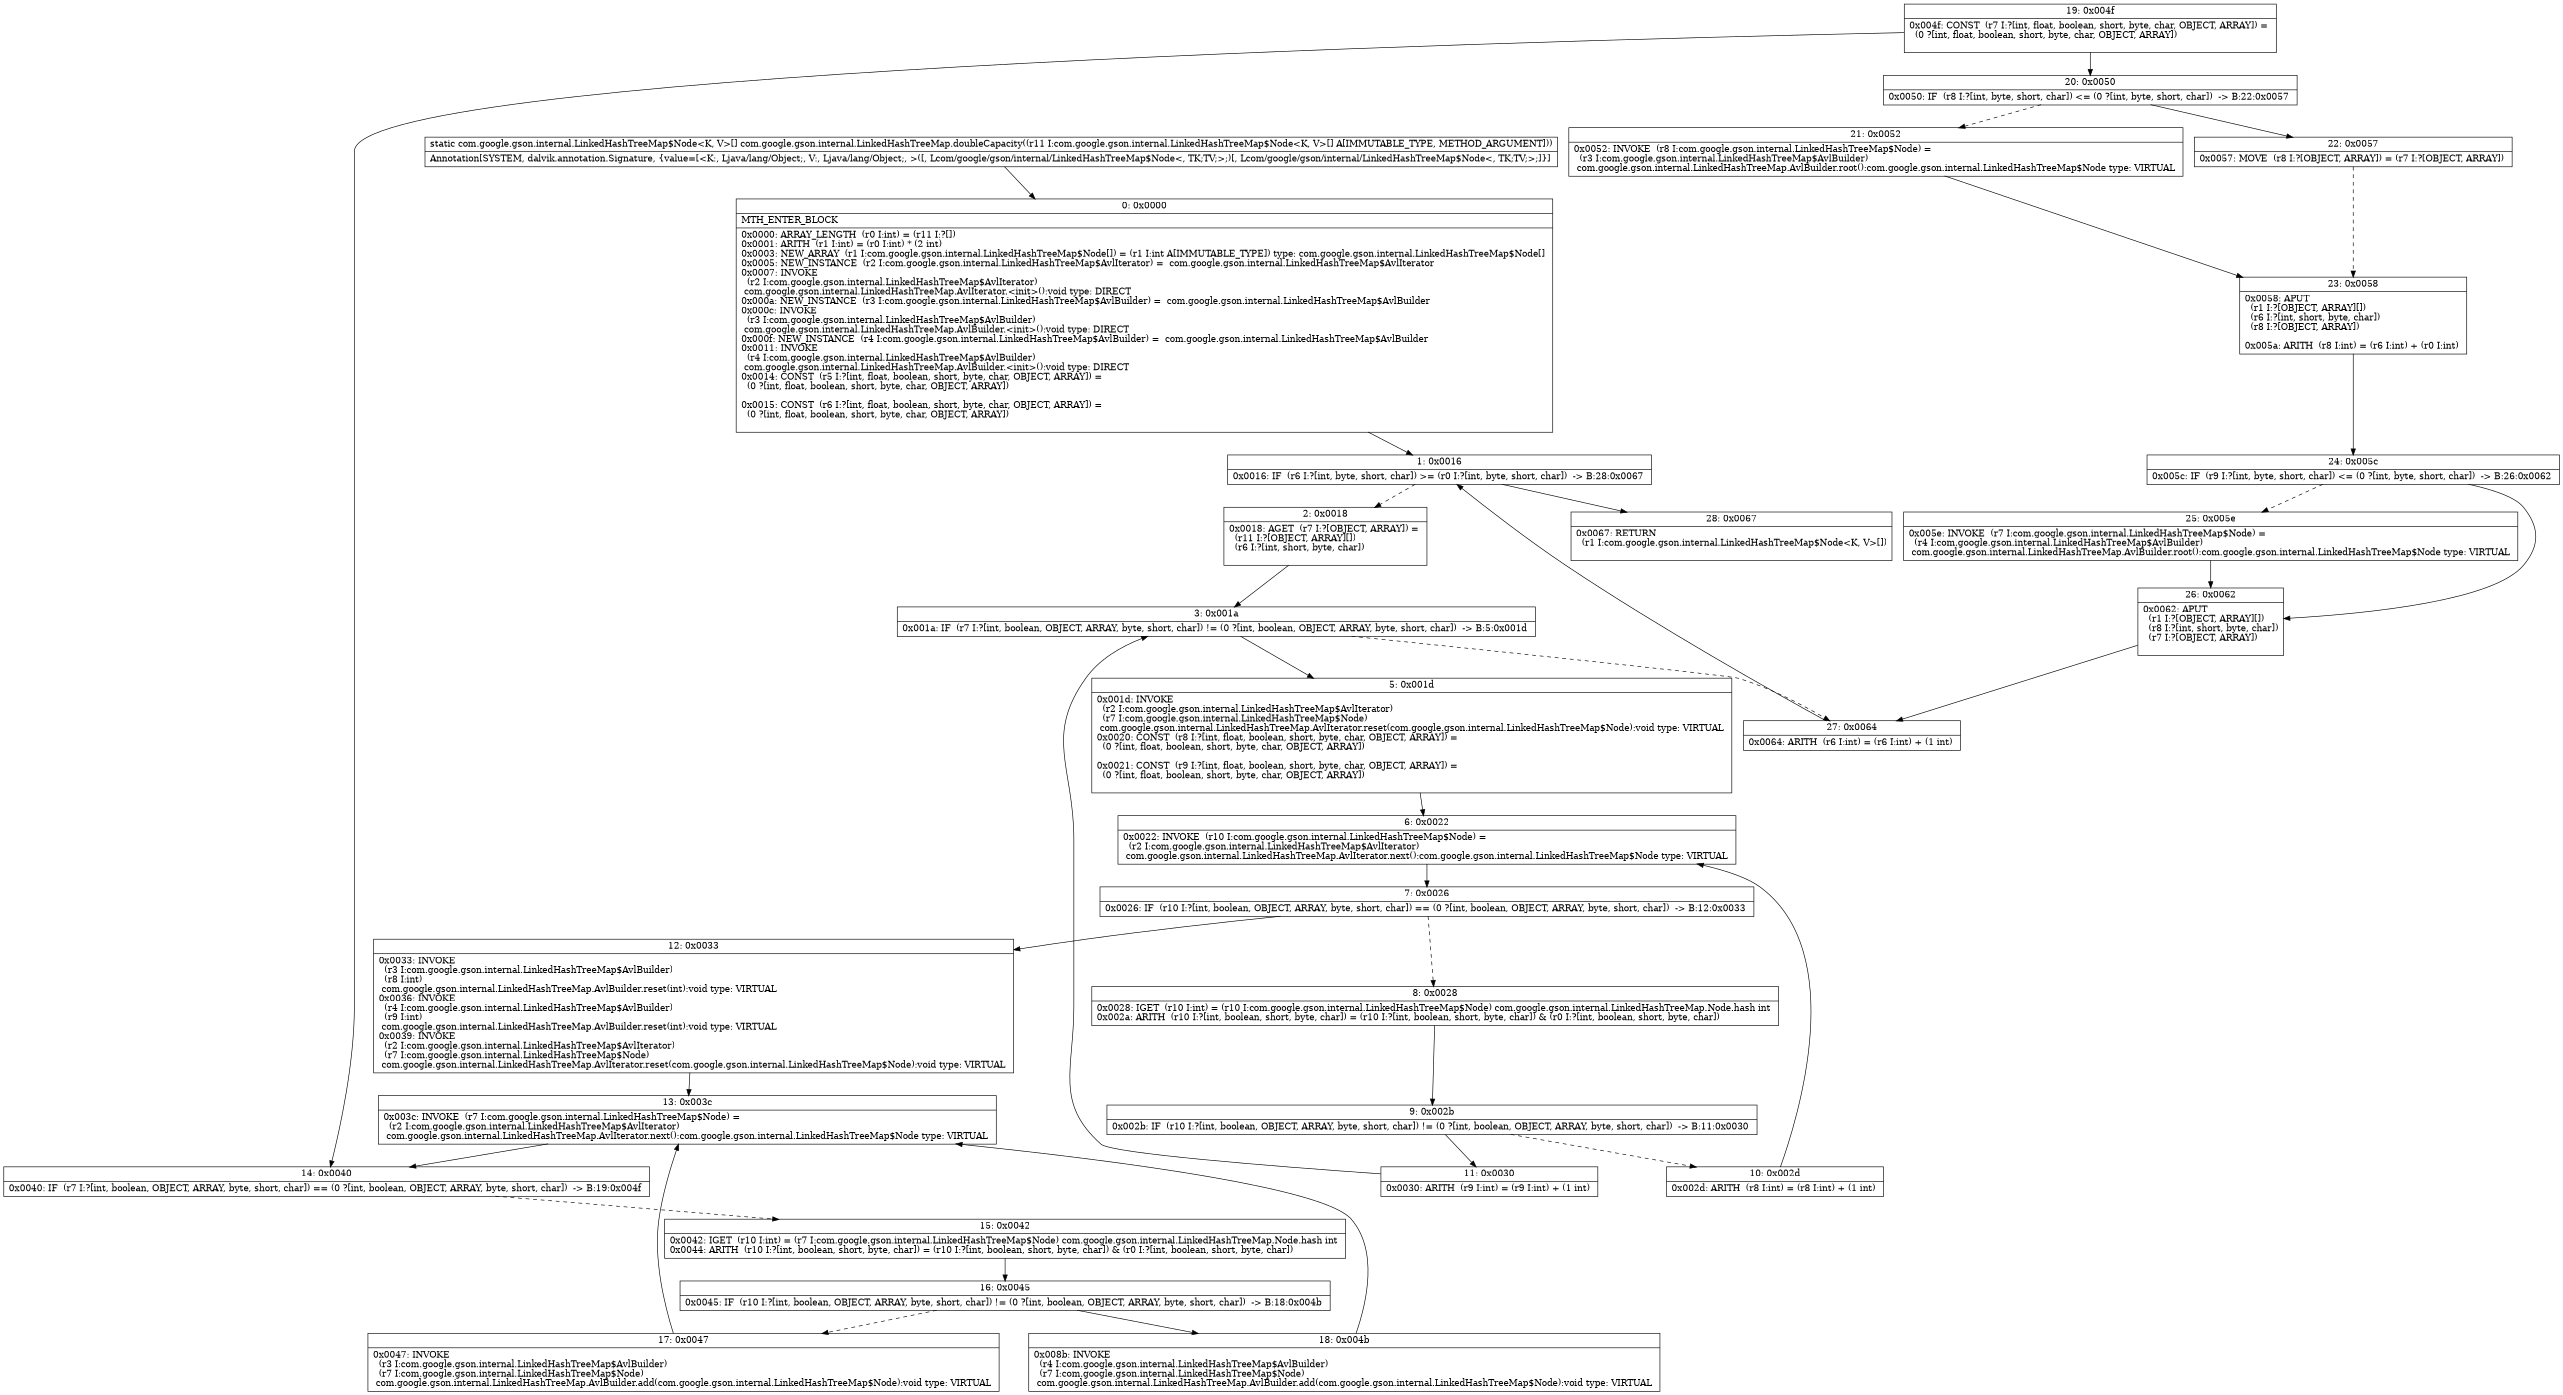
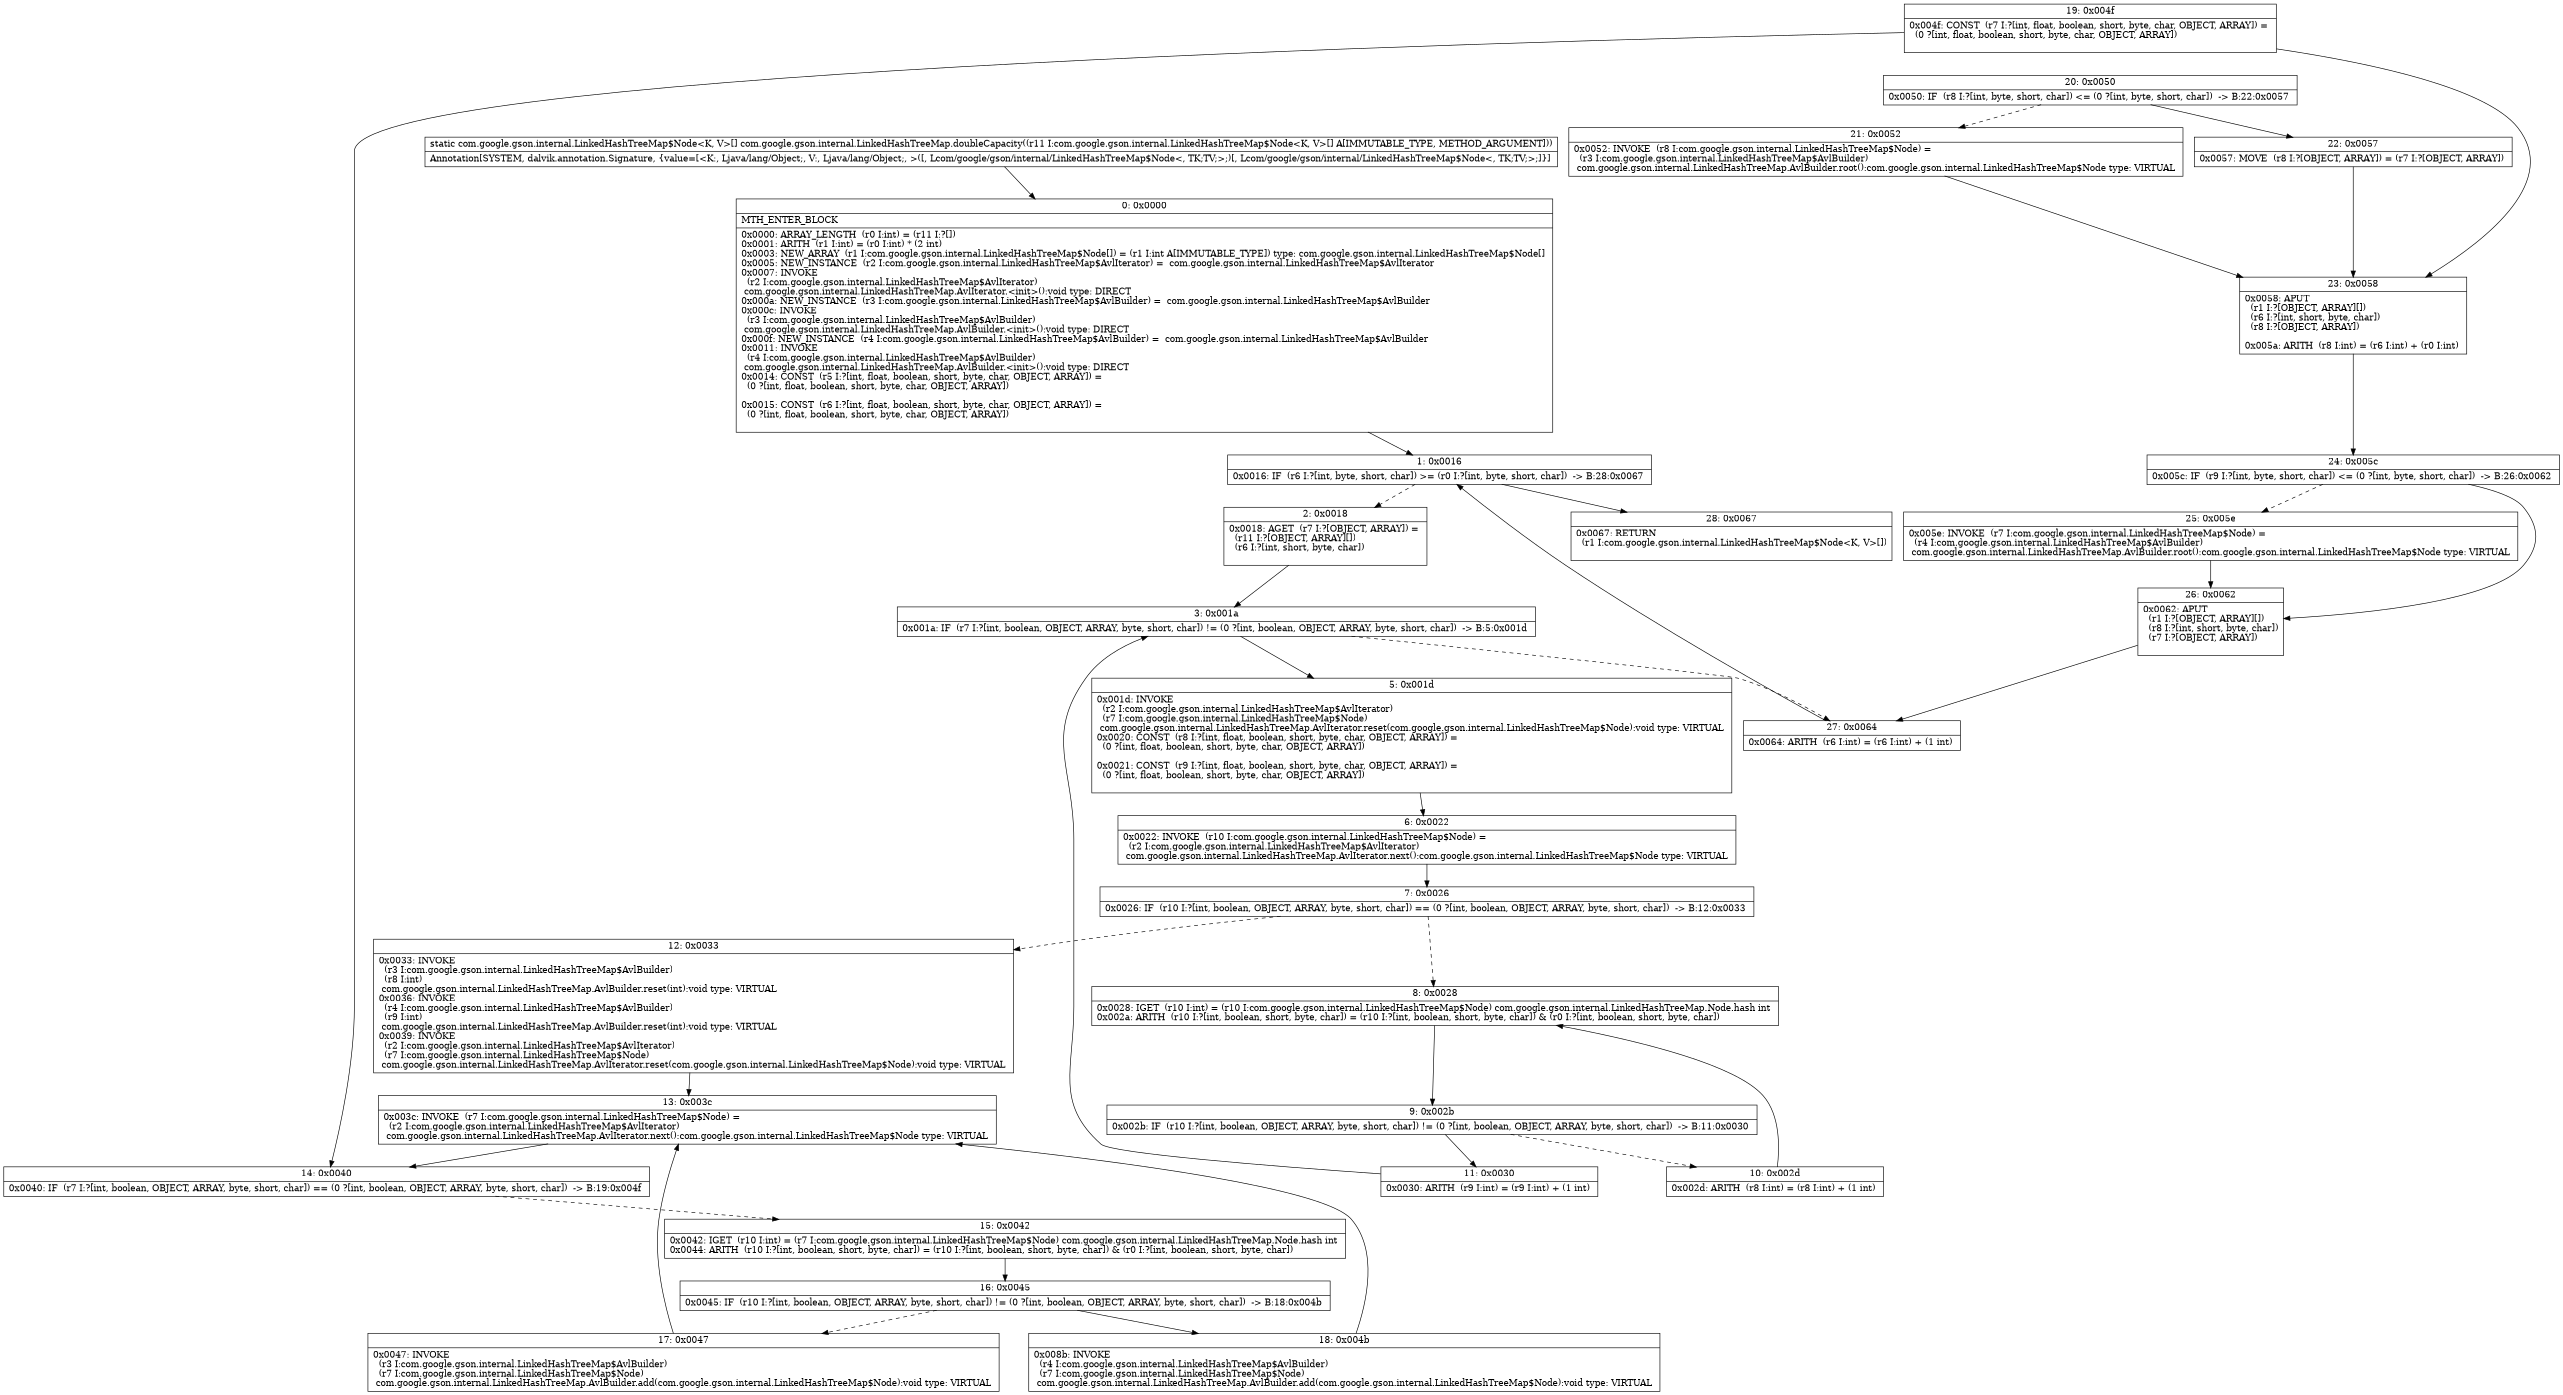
edge "19: 0x004f" -> "20: 0x0050": now "19: 0x004f" -> "23: 0x0058"
edge "22: 0x0057" -> "23: 0x0058": style dashed -> solid
edge "7: 0x0026" -> "12: 0x0033": style solid -> dashed
edge "10: 0x002d" -> "6: 0x0022": now "10: 0x002d" -> "8: 0x0028"
